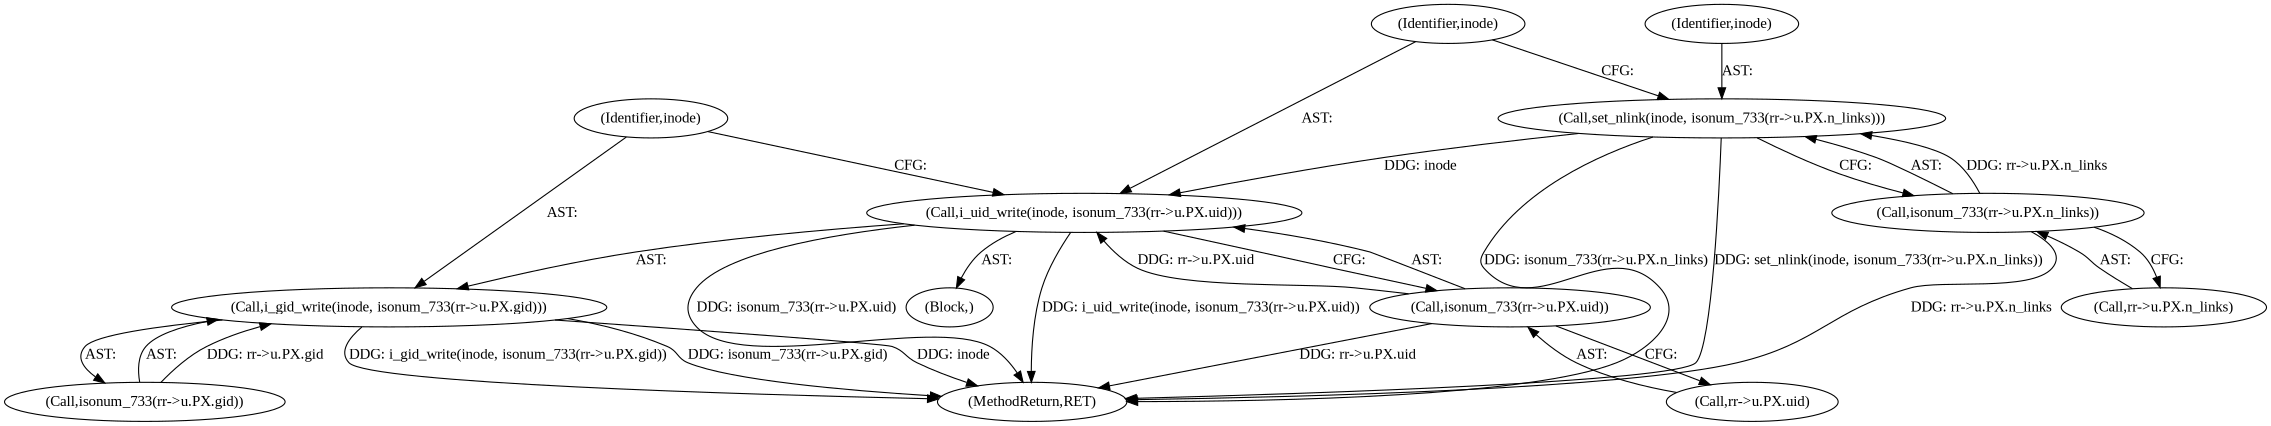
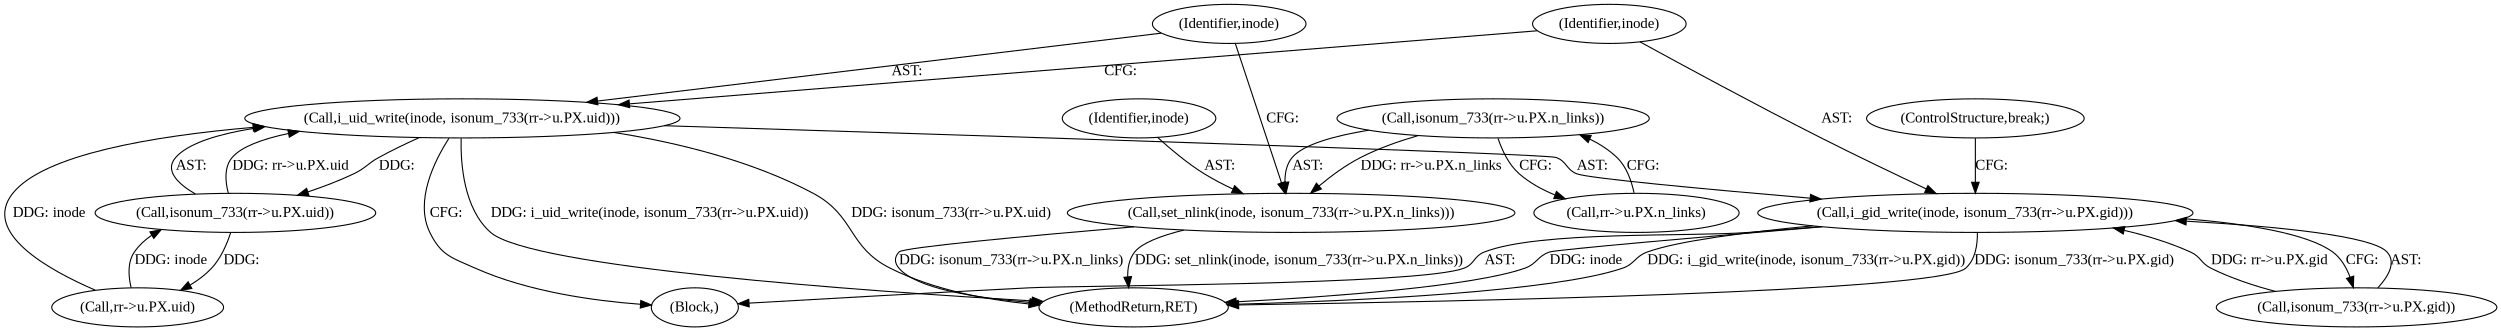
node "(ControlStructure,break;)": added
edge "(Call,set_nlink(inode, isonum_733(rr->u.PX.n_links)))" -> "(Call,i_uid_write(inode, isonum_733(rr->u.PX.uid)))": now "(Call,rr->u.PX.uid)" -> "(Call,i_uid_write(inode, isonum_733(rr->u.PX.uid)))"
edge "(Call,set_nlink(inode, isonum_733(rr->u.PX.n_links)))" -> "(Call,isonum_733(rr->u.PX.n_links))": removed, label "CFG:"
edge "(Call,i_uid_write(inode, isonum_733(rr->u.PX.uid)))" -> "(Block,)": label "AST: " -> "CFG: "
edge "(Call,i_uid_write(inode, isonum_733(rr->u.PX.uid)))" -> "(Call,isonum_733(rr->u.PX.uid))": label "CFG: " -> "DDG: "
edge "(Call,rr->u.PX.n_links)" -> "(Call,isonum_733(rr->u.PX.n_links))": label "AST: " -> "CFG: "
edge "(Call,i_gid_write(inode, isonum_733(rr->u.PX.gid)))" -> "(Block,)": added, label "AST:"
edge "(Call,i_gid_write(inode, isonum_733(rr->u.PX.gid)))" -> "(Call,isonum_733(rr->u.PX.gid))": label "AST: " -> "CFG: "
edge "(Call,isonum_733(rr->u.PX.uid))" -> "(MethodReturn,RET)": removed, label "DDG: rr->u.PX.uid"
edge "(Call,rr->u.PX.uid)" -> "(Call,isonum_733(rr->u.PX.uid))": label "AST: " -> "DDG: inode"
edge "(Call,isonum_733(rr->u.PX.uid))" -> "(Call,rr->u.PX.uid)": label "CFG: " -> "DDG: "
edge "(Call,isonum_733(rr->u.PX.n_links))" -> "(MethodReturn,RET)": removed, label "DDG: rr->u.PX.n_links"
